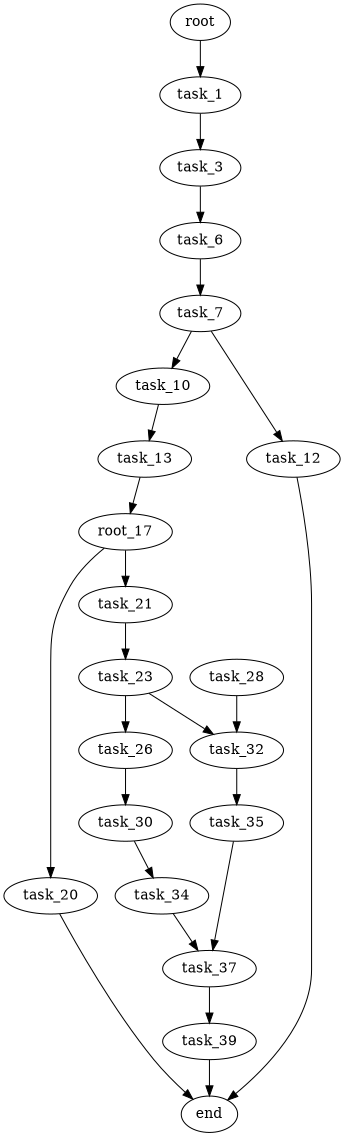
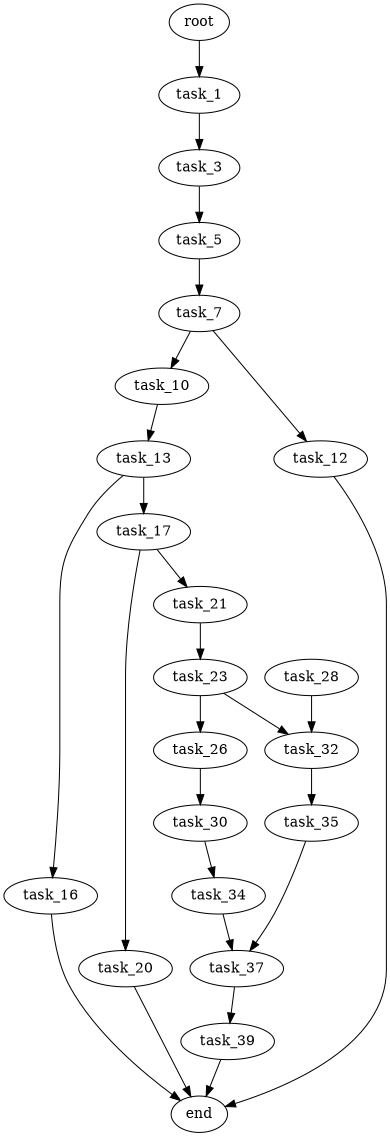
node "task_6": label "task_6" -> "task_5"
node "root_17": label "root_17" -> "task_17"
node "task_16": added
